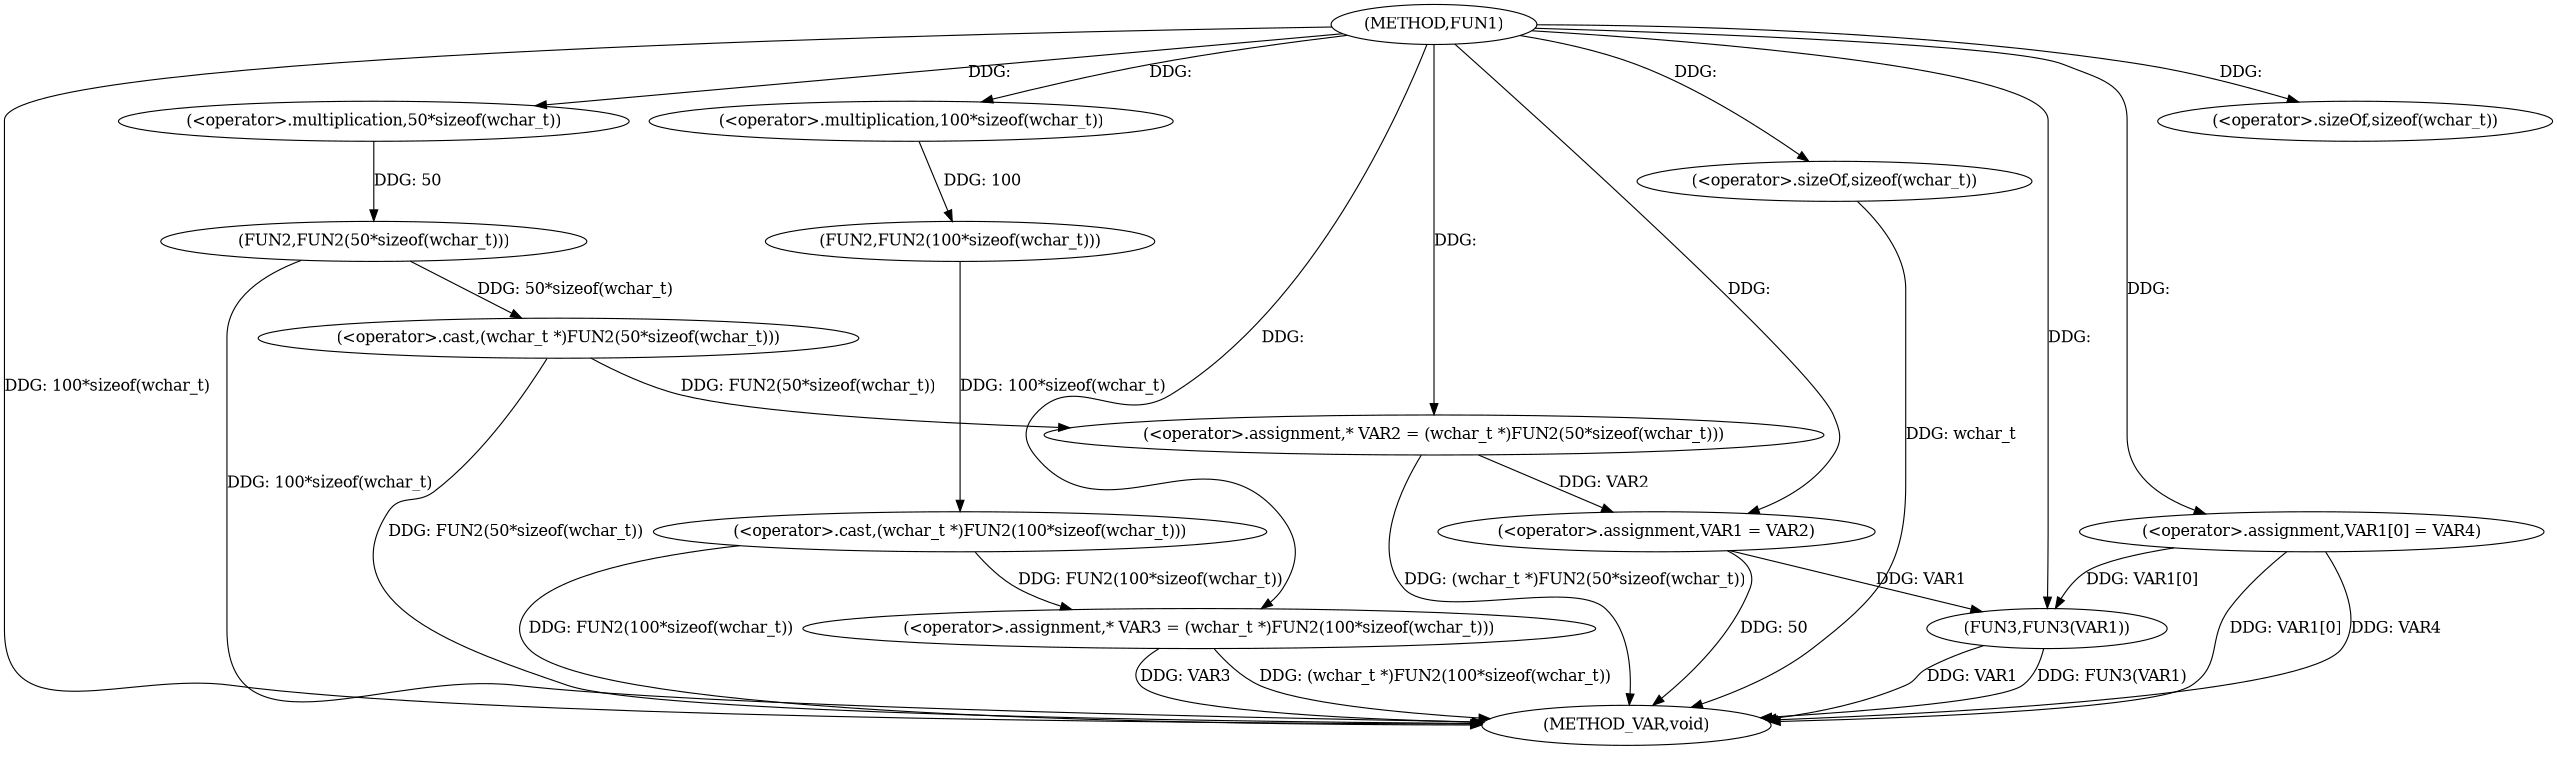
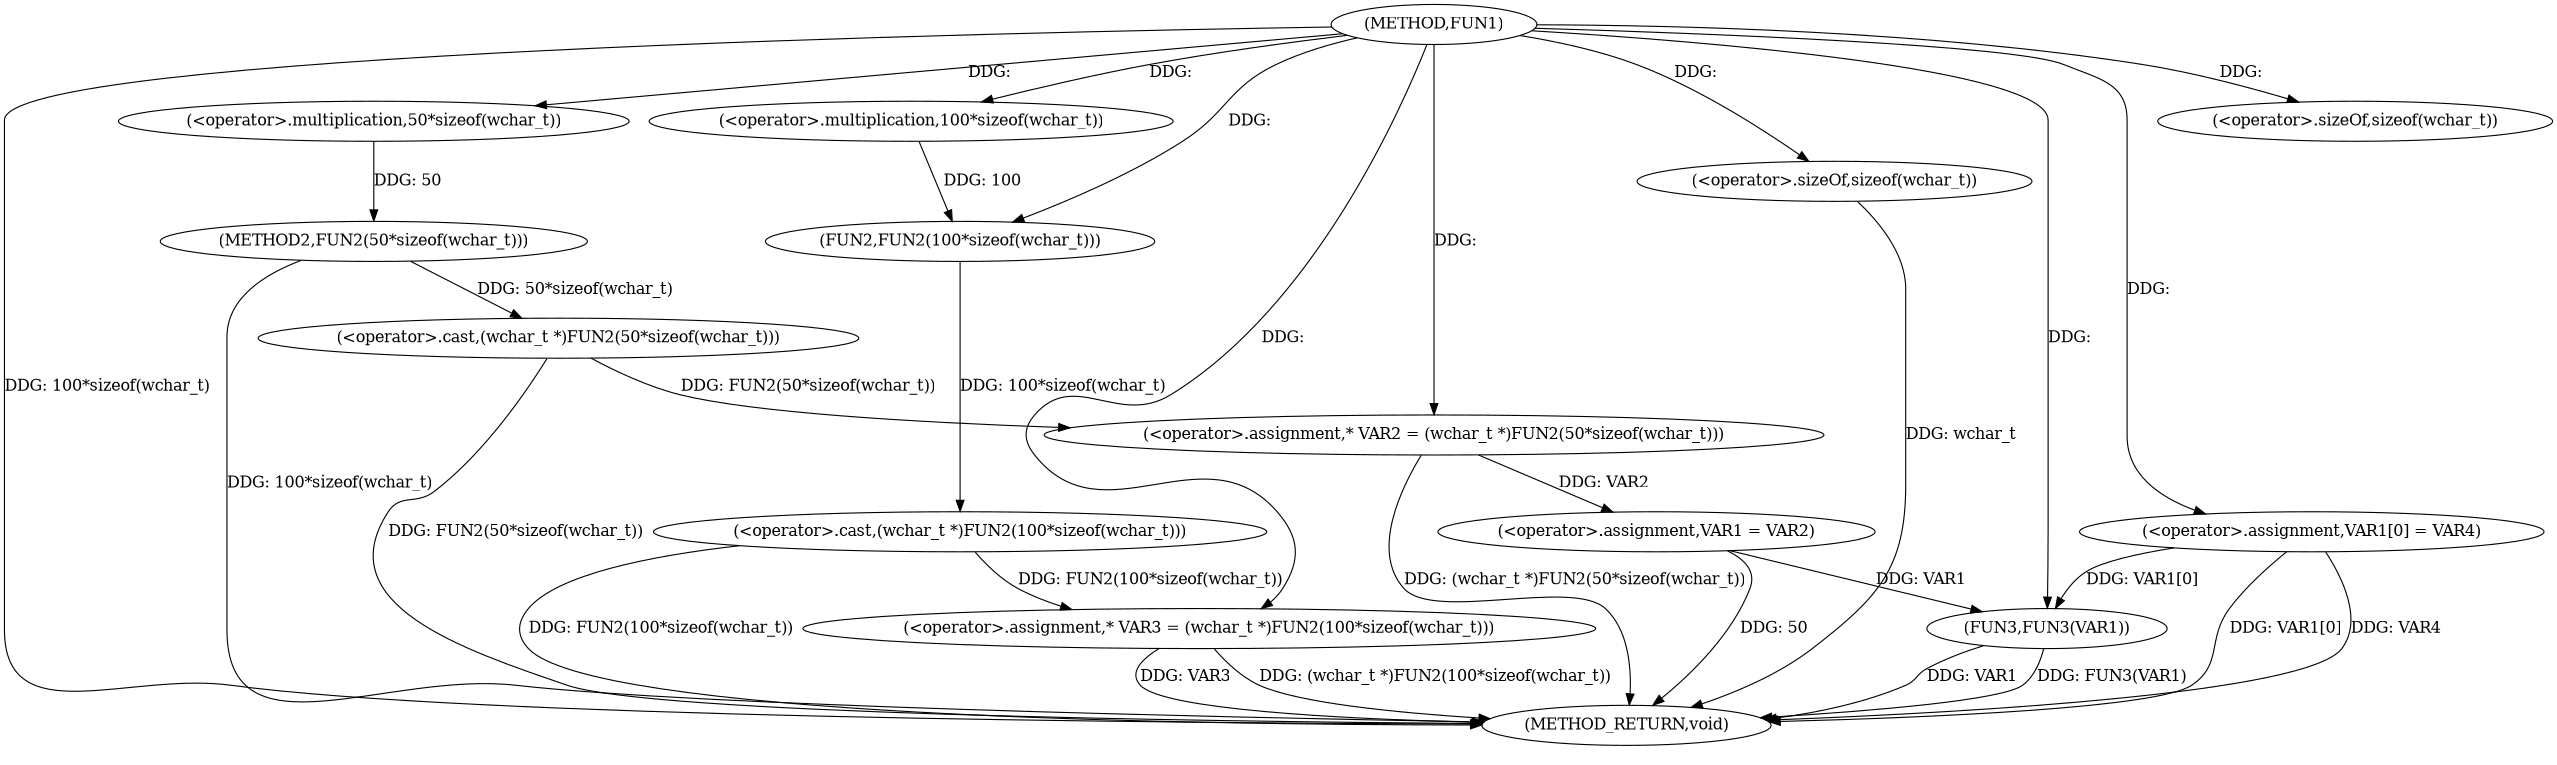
node "(FUN2,FUN2(50*sizeof(wchar_t)))": label "(FUN2,FUN2(50*sizeof(wchar_t)))" -> "(METHOD2,FUN2(50*sizeof(wchar_t)))"
edge "(METHOD,FUN1)" -> "(<operator>.assignment,VAR1 = VAR2)": now "(METHOD,FUN1)" -> "(FUN2,FUN2(100*sizeof(wchar_t)))"
node "(METHOD_VAR,void)": label "(METHOD_VAR,void)" -> "(METHOD_RETURN,void)"
